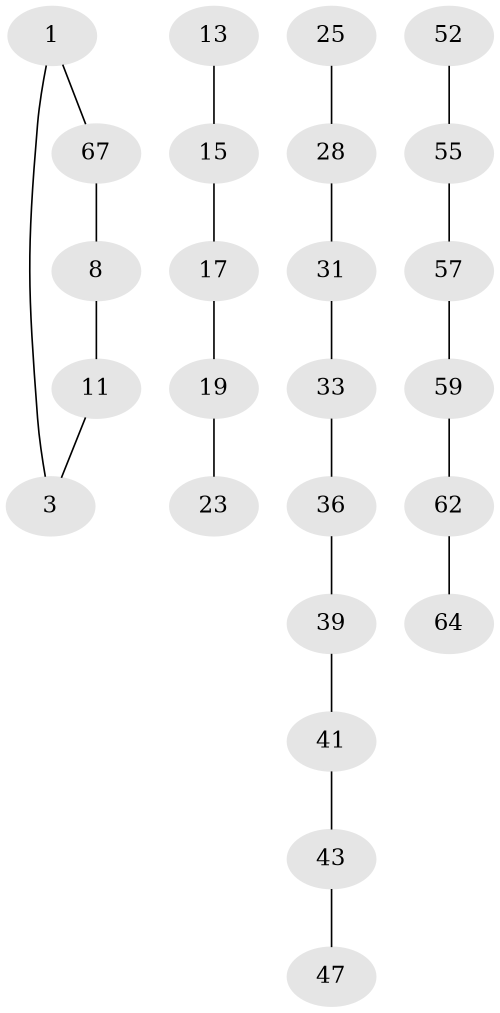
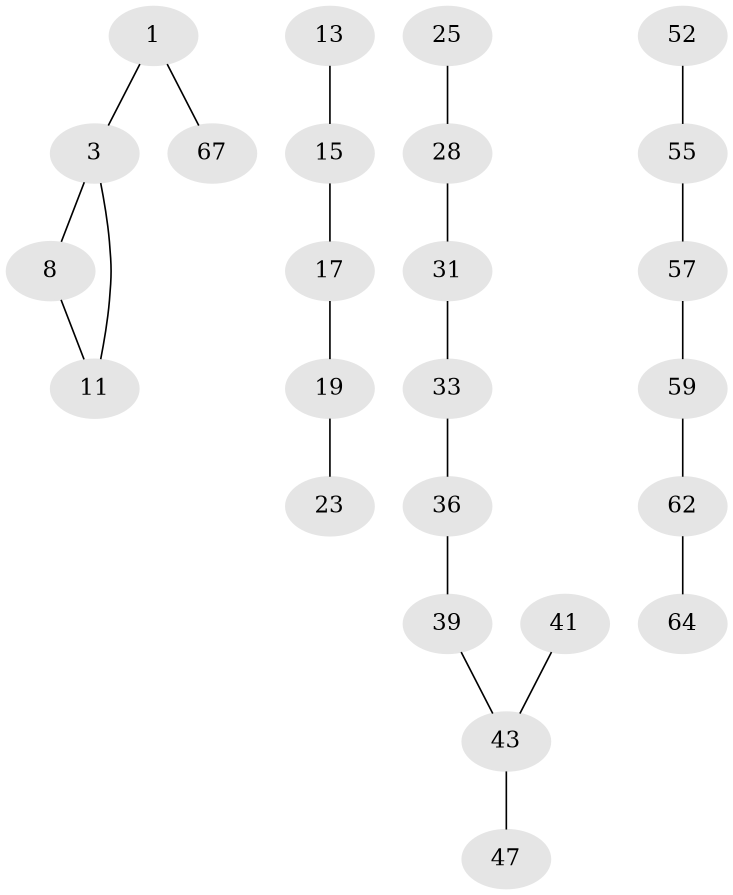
edge "67" -- "8": now "3" -- "8"
edge "39" -- "41": now "39" -- "43"
